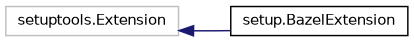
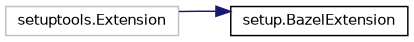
edge "setup.BazelExtension" -> "setuptools.Extension": reversed
